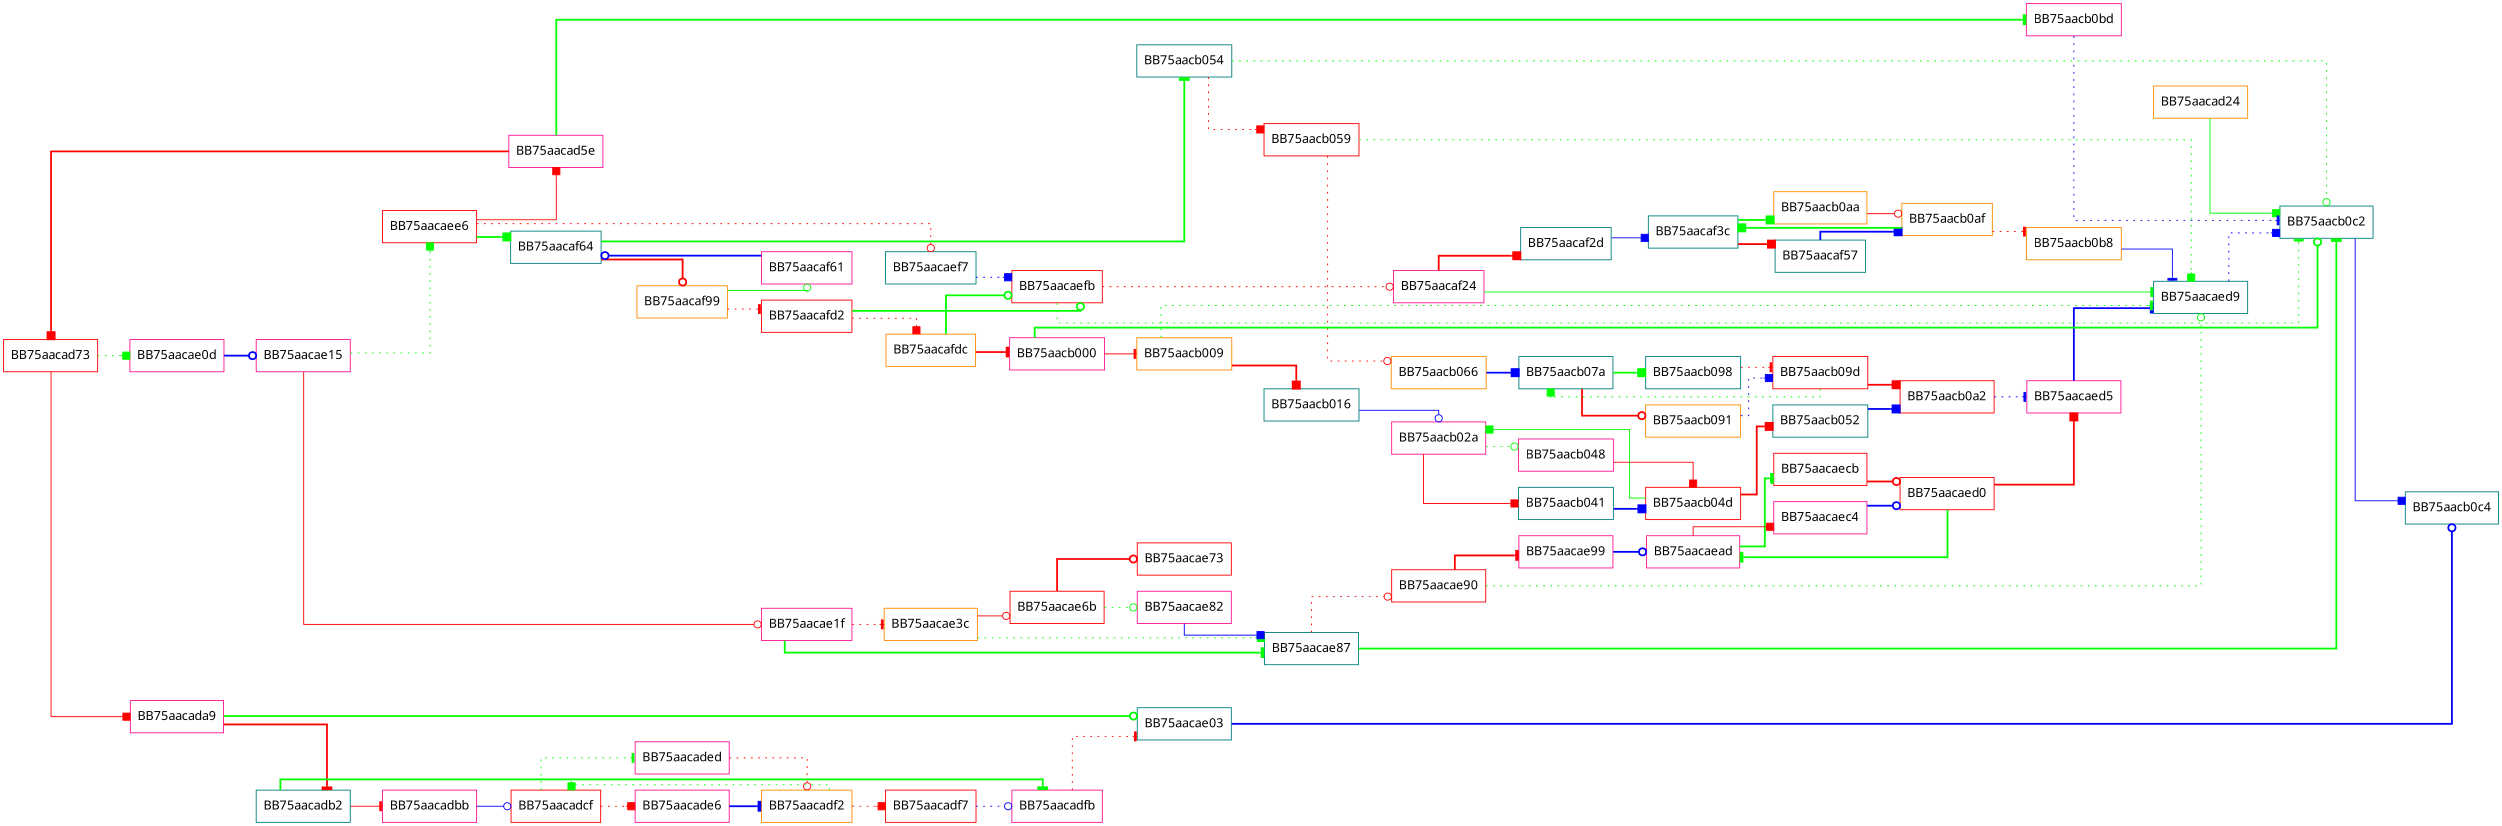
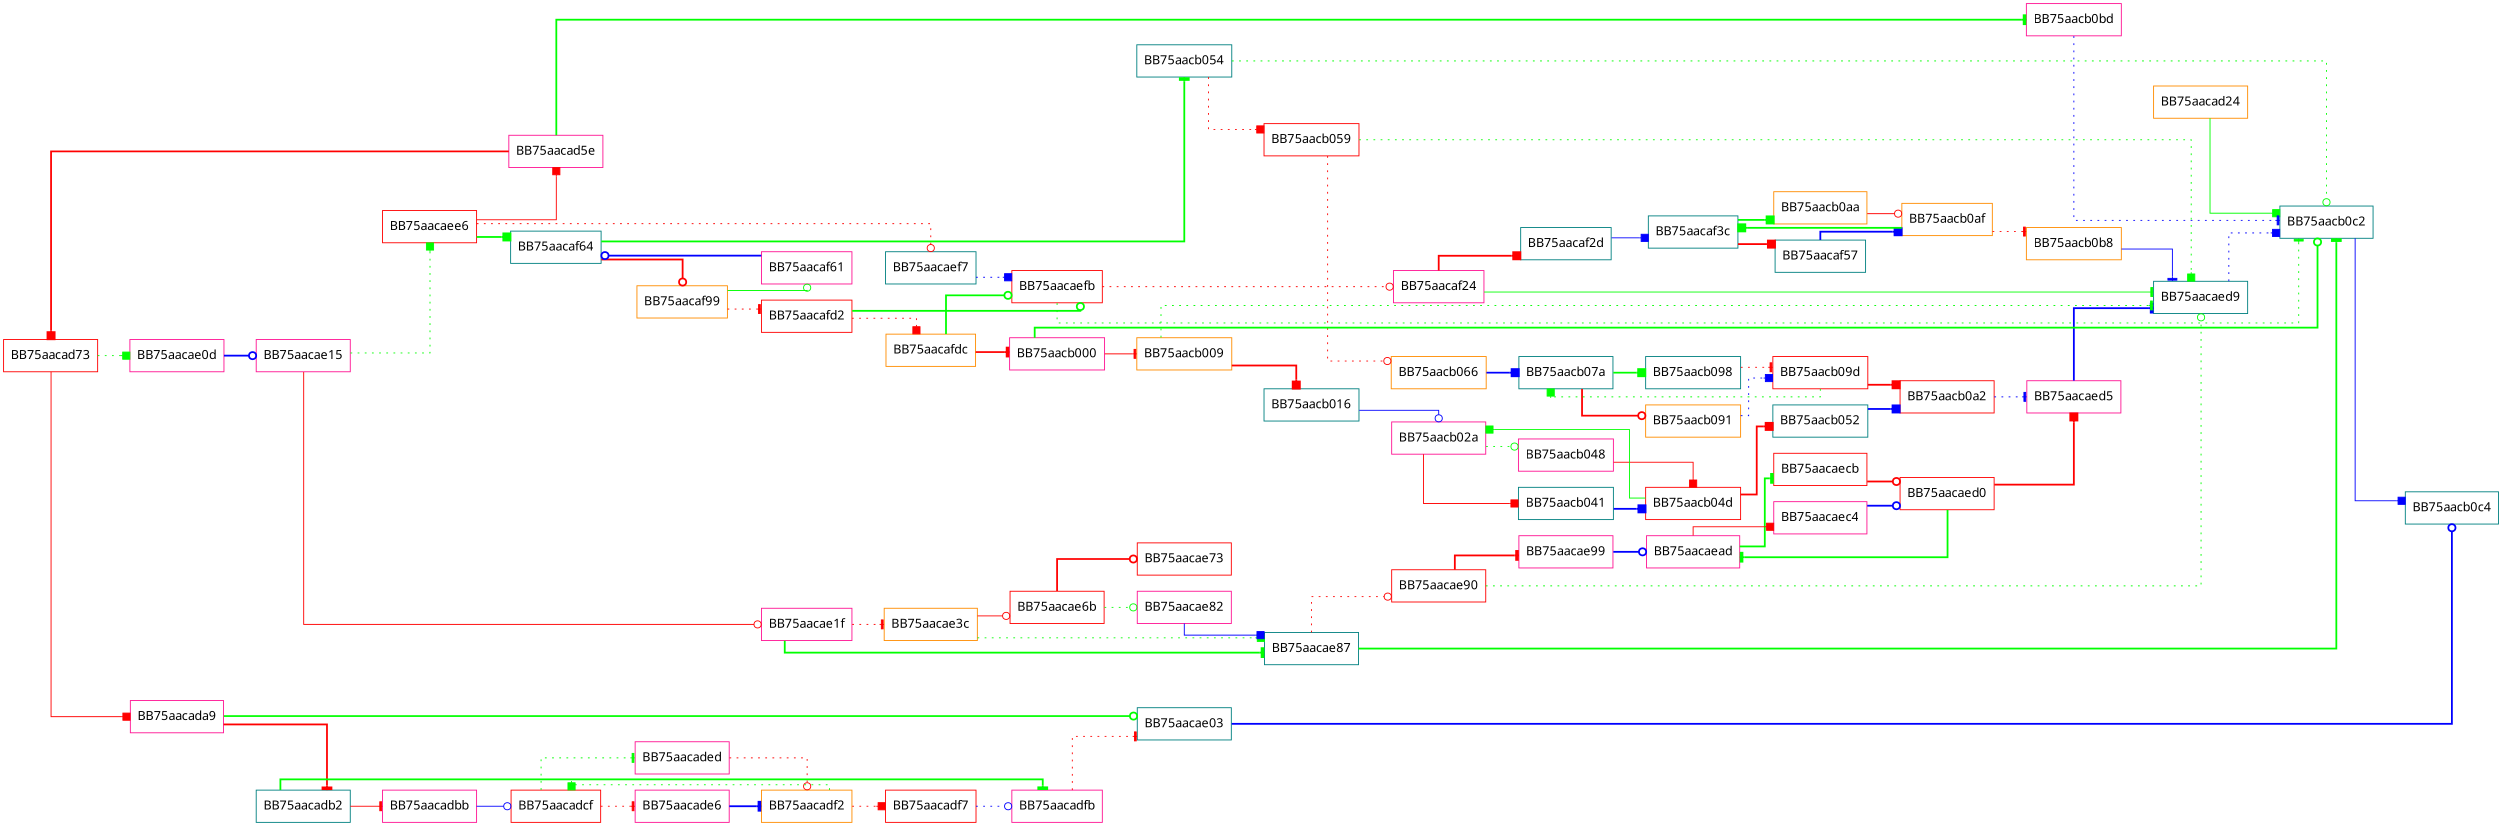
edge "BB75aacadcf" -> "BB75aacade6": arrowhead box -> tee
